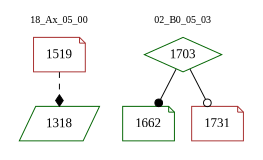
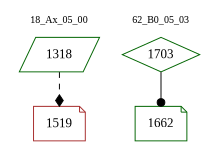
cluster "02_B0_05_03": label "02_B0_05_03" -> "62_B0_05_03"
edge "1519" -> "1318": reversed
node "1731": removed
